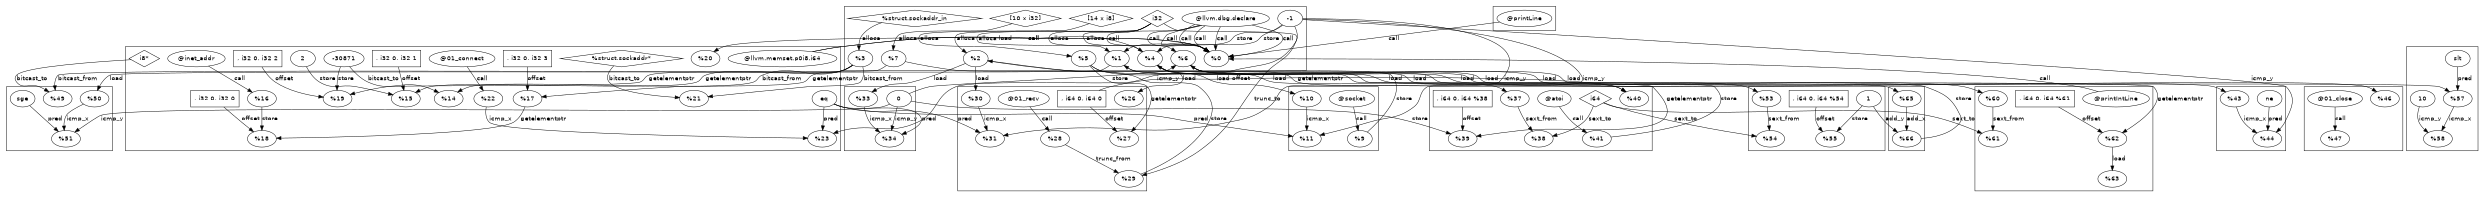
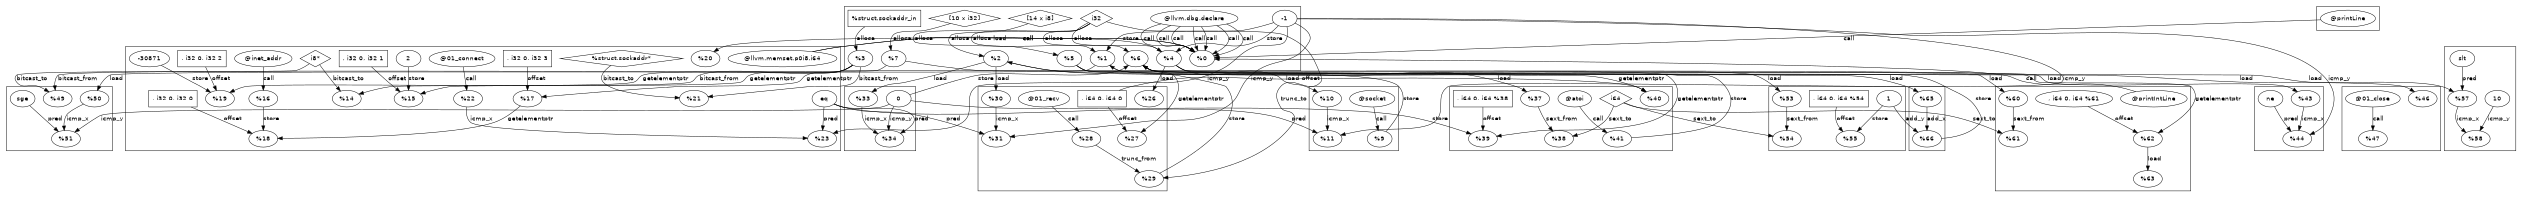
node "%struct.sockaddr_in": shape diamond -> box
edge "%9" -> "%4": now "%9" -> "%6"
edge "-30871" -> "%14": now "i8*" -> "%14"
node ", i64 0, i64 %61": shape box -> ellipse
